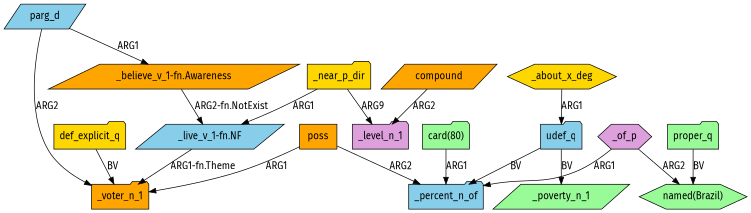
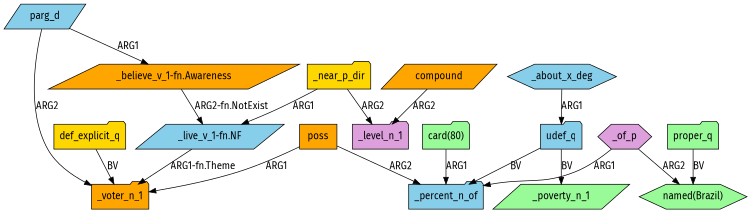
node "_about_x_deg": fillcolor gold -> skyblue
edge "_near_p_dir" -> "_level_n_1": label "ARG9" -> "ARG2"
